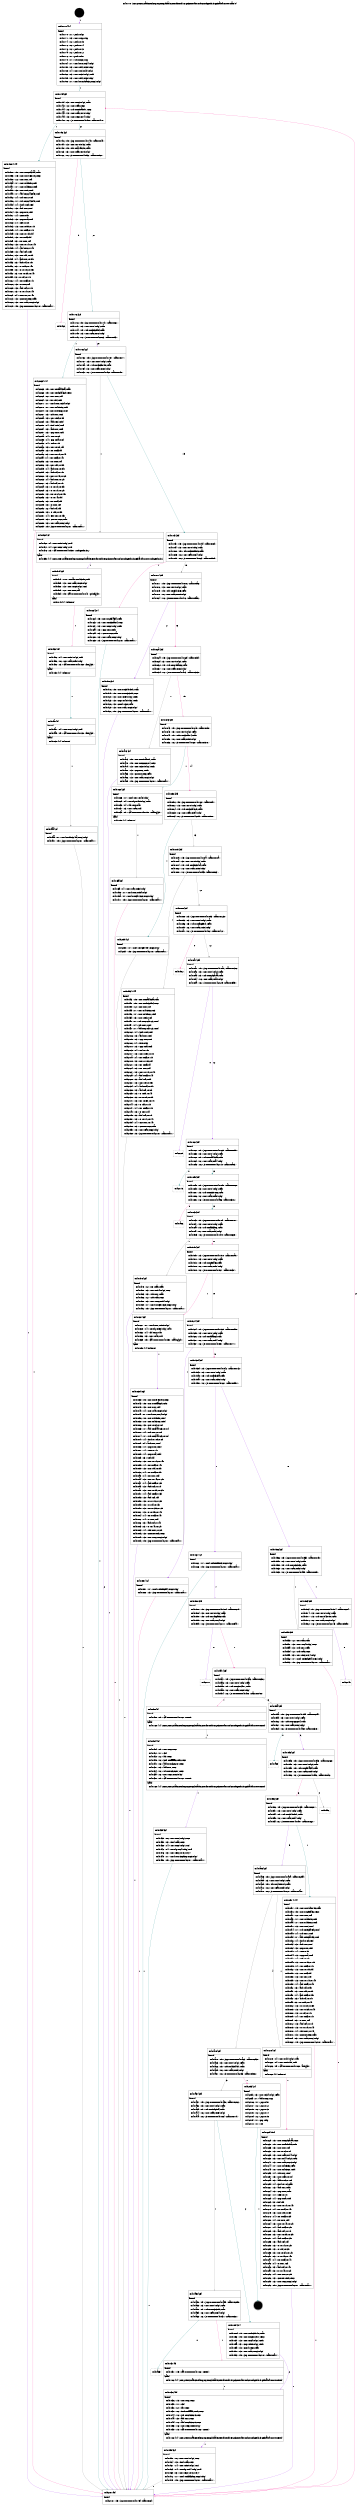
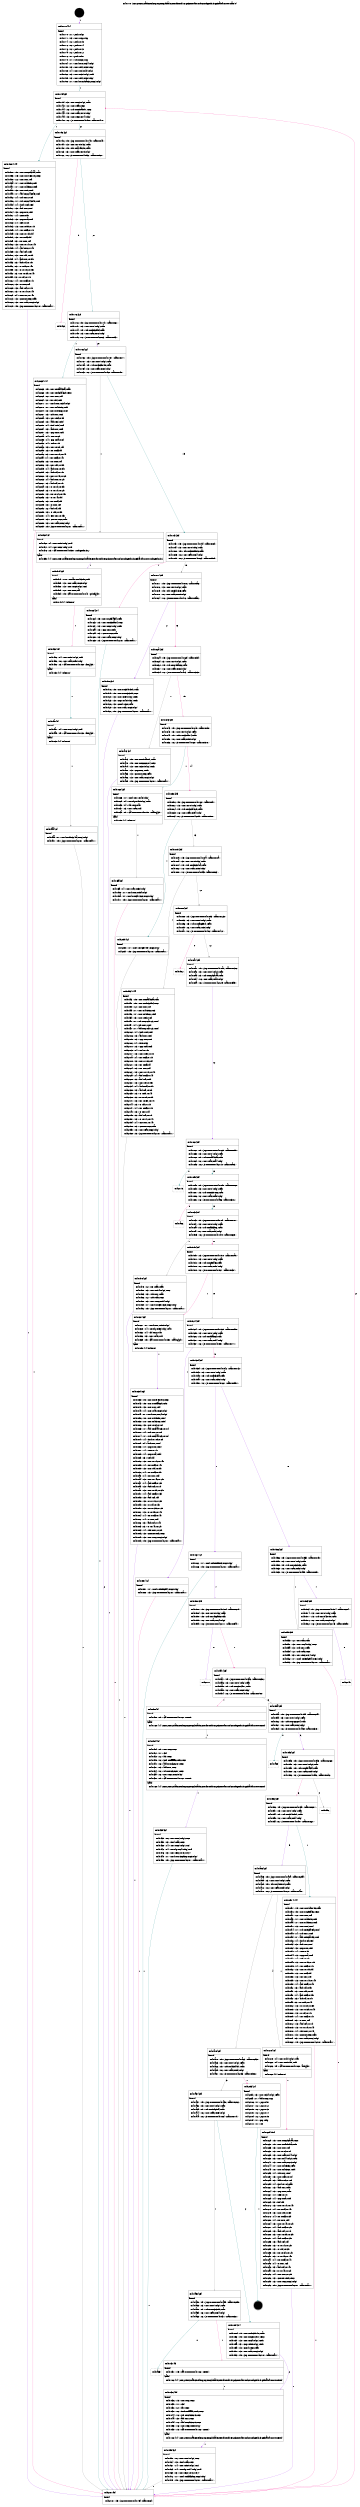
node "0x402129": removed
